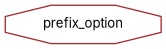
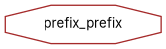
node "prefix_option": label "prefix_option" -> "prefix_prefix"
